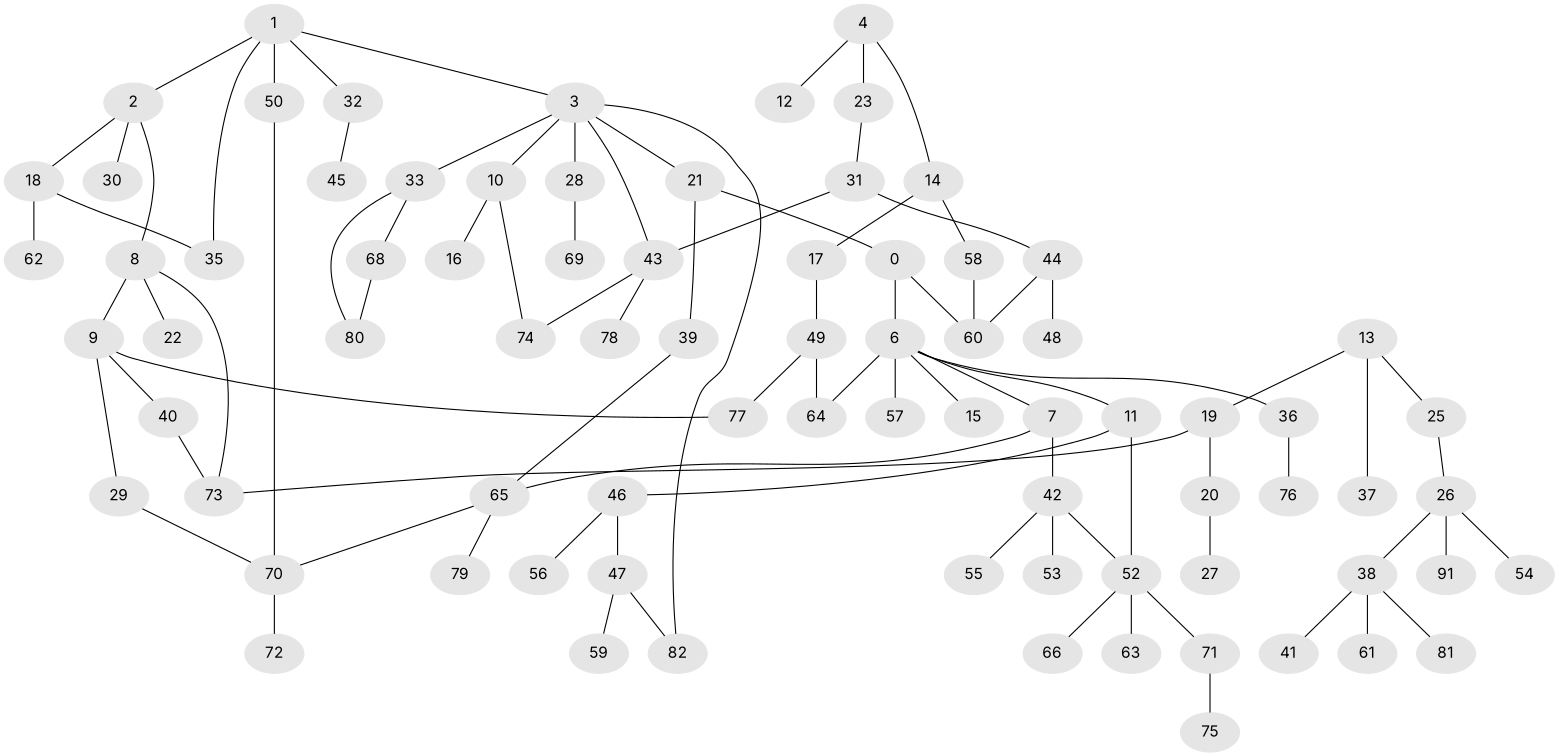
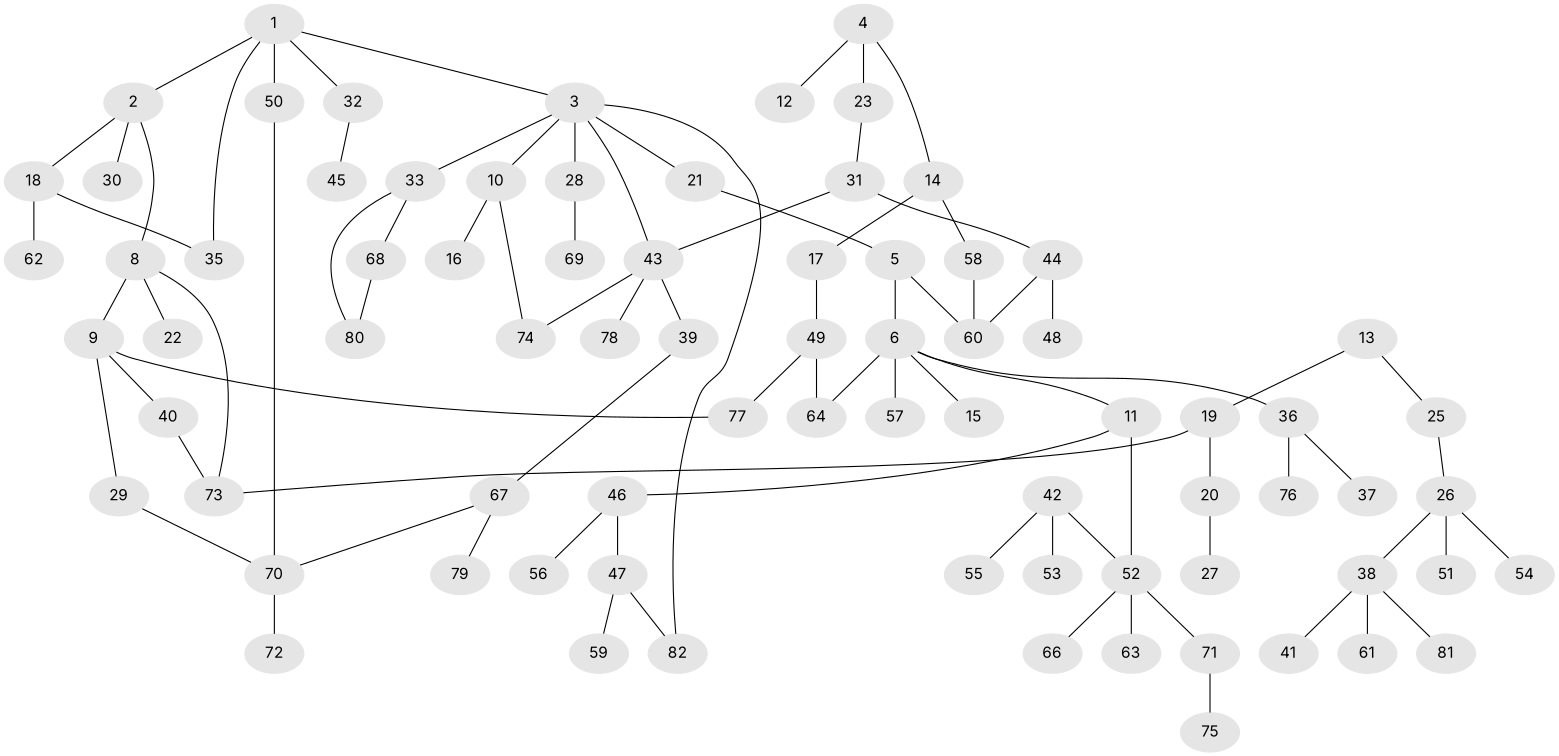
edge "21" -- "39": now "43" -- "39"
node "0": label "0" -> "5"
node "7": removed
edge "13" -- "37": now "36" -- "37"
node "65": label "65" -> "67"
node "91": label "91" -> "51"
